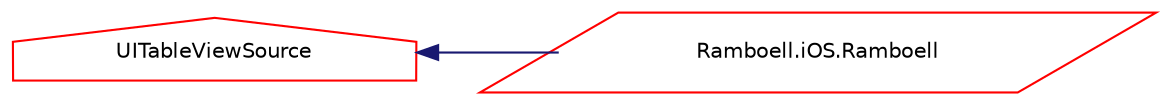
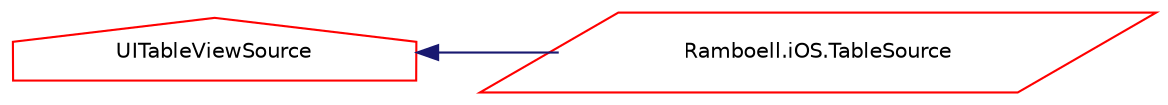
node "Ramboell.iOS.Ramboell": label "Ramboell.iOS.Ramboell" -> "Ramboell.iOS.TableSource"
